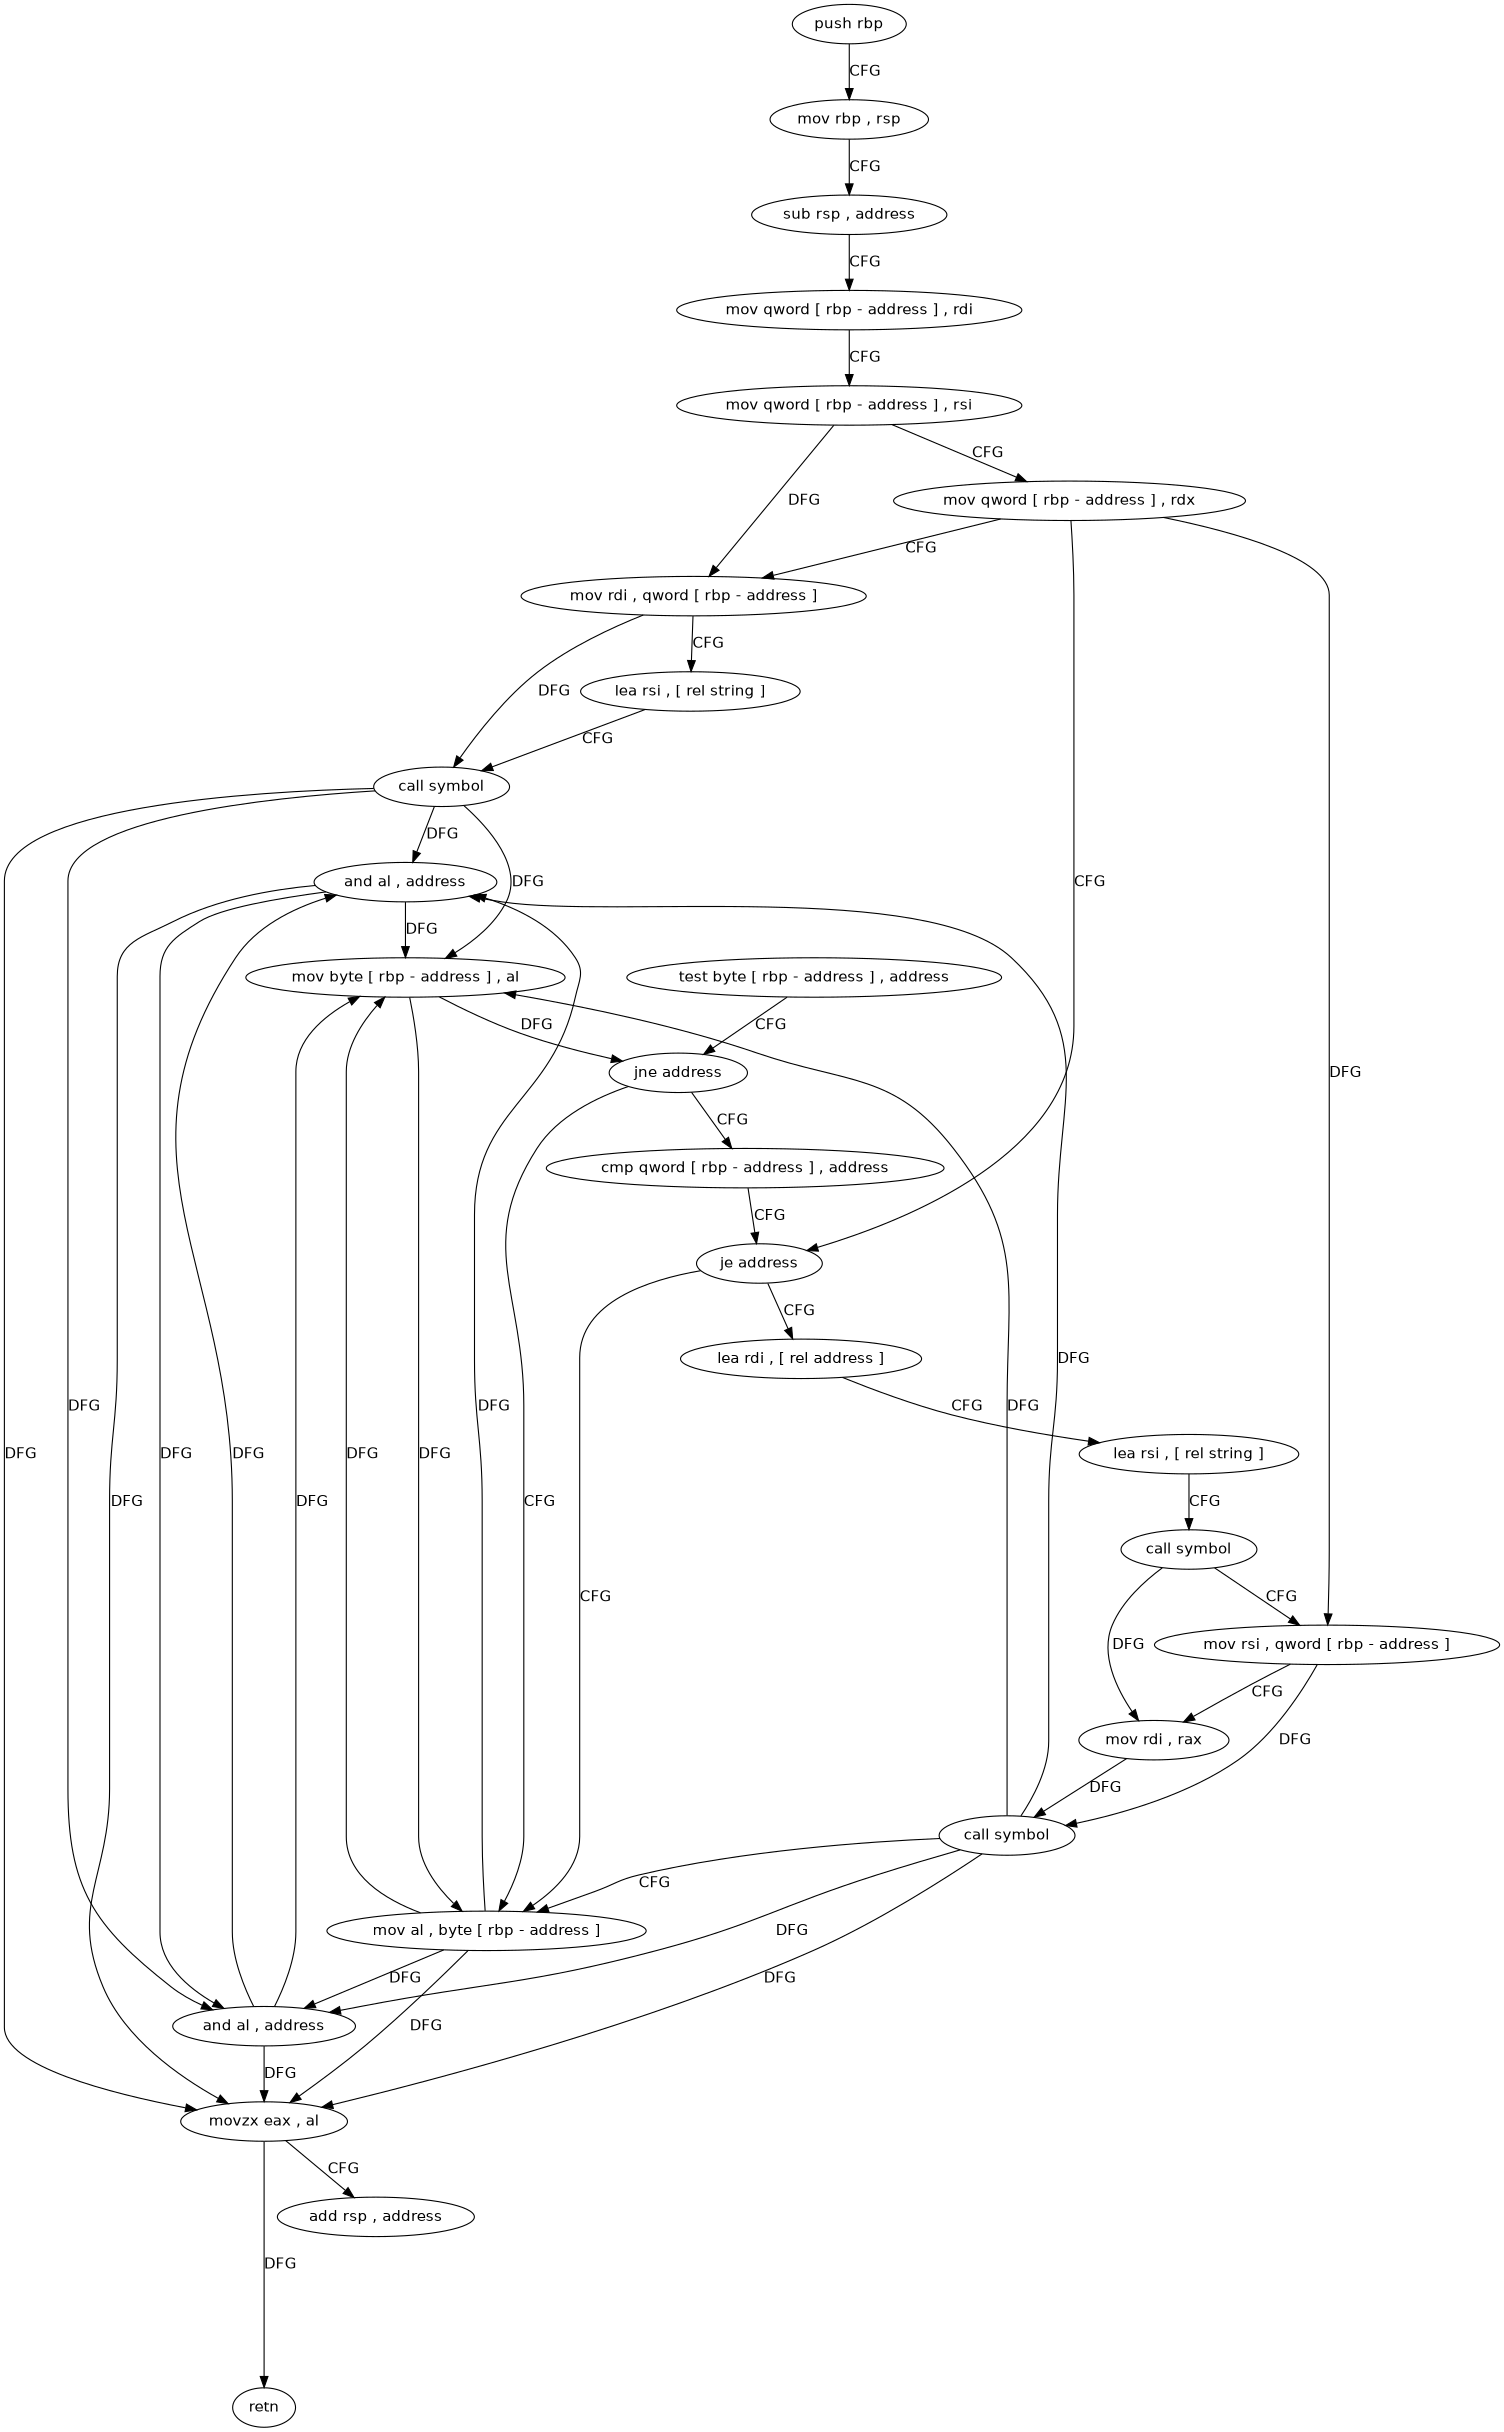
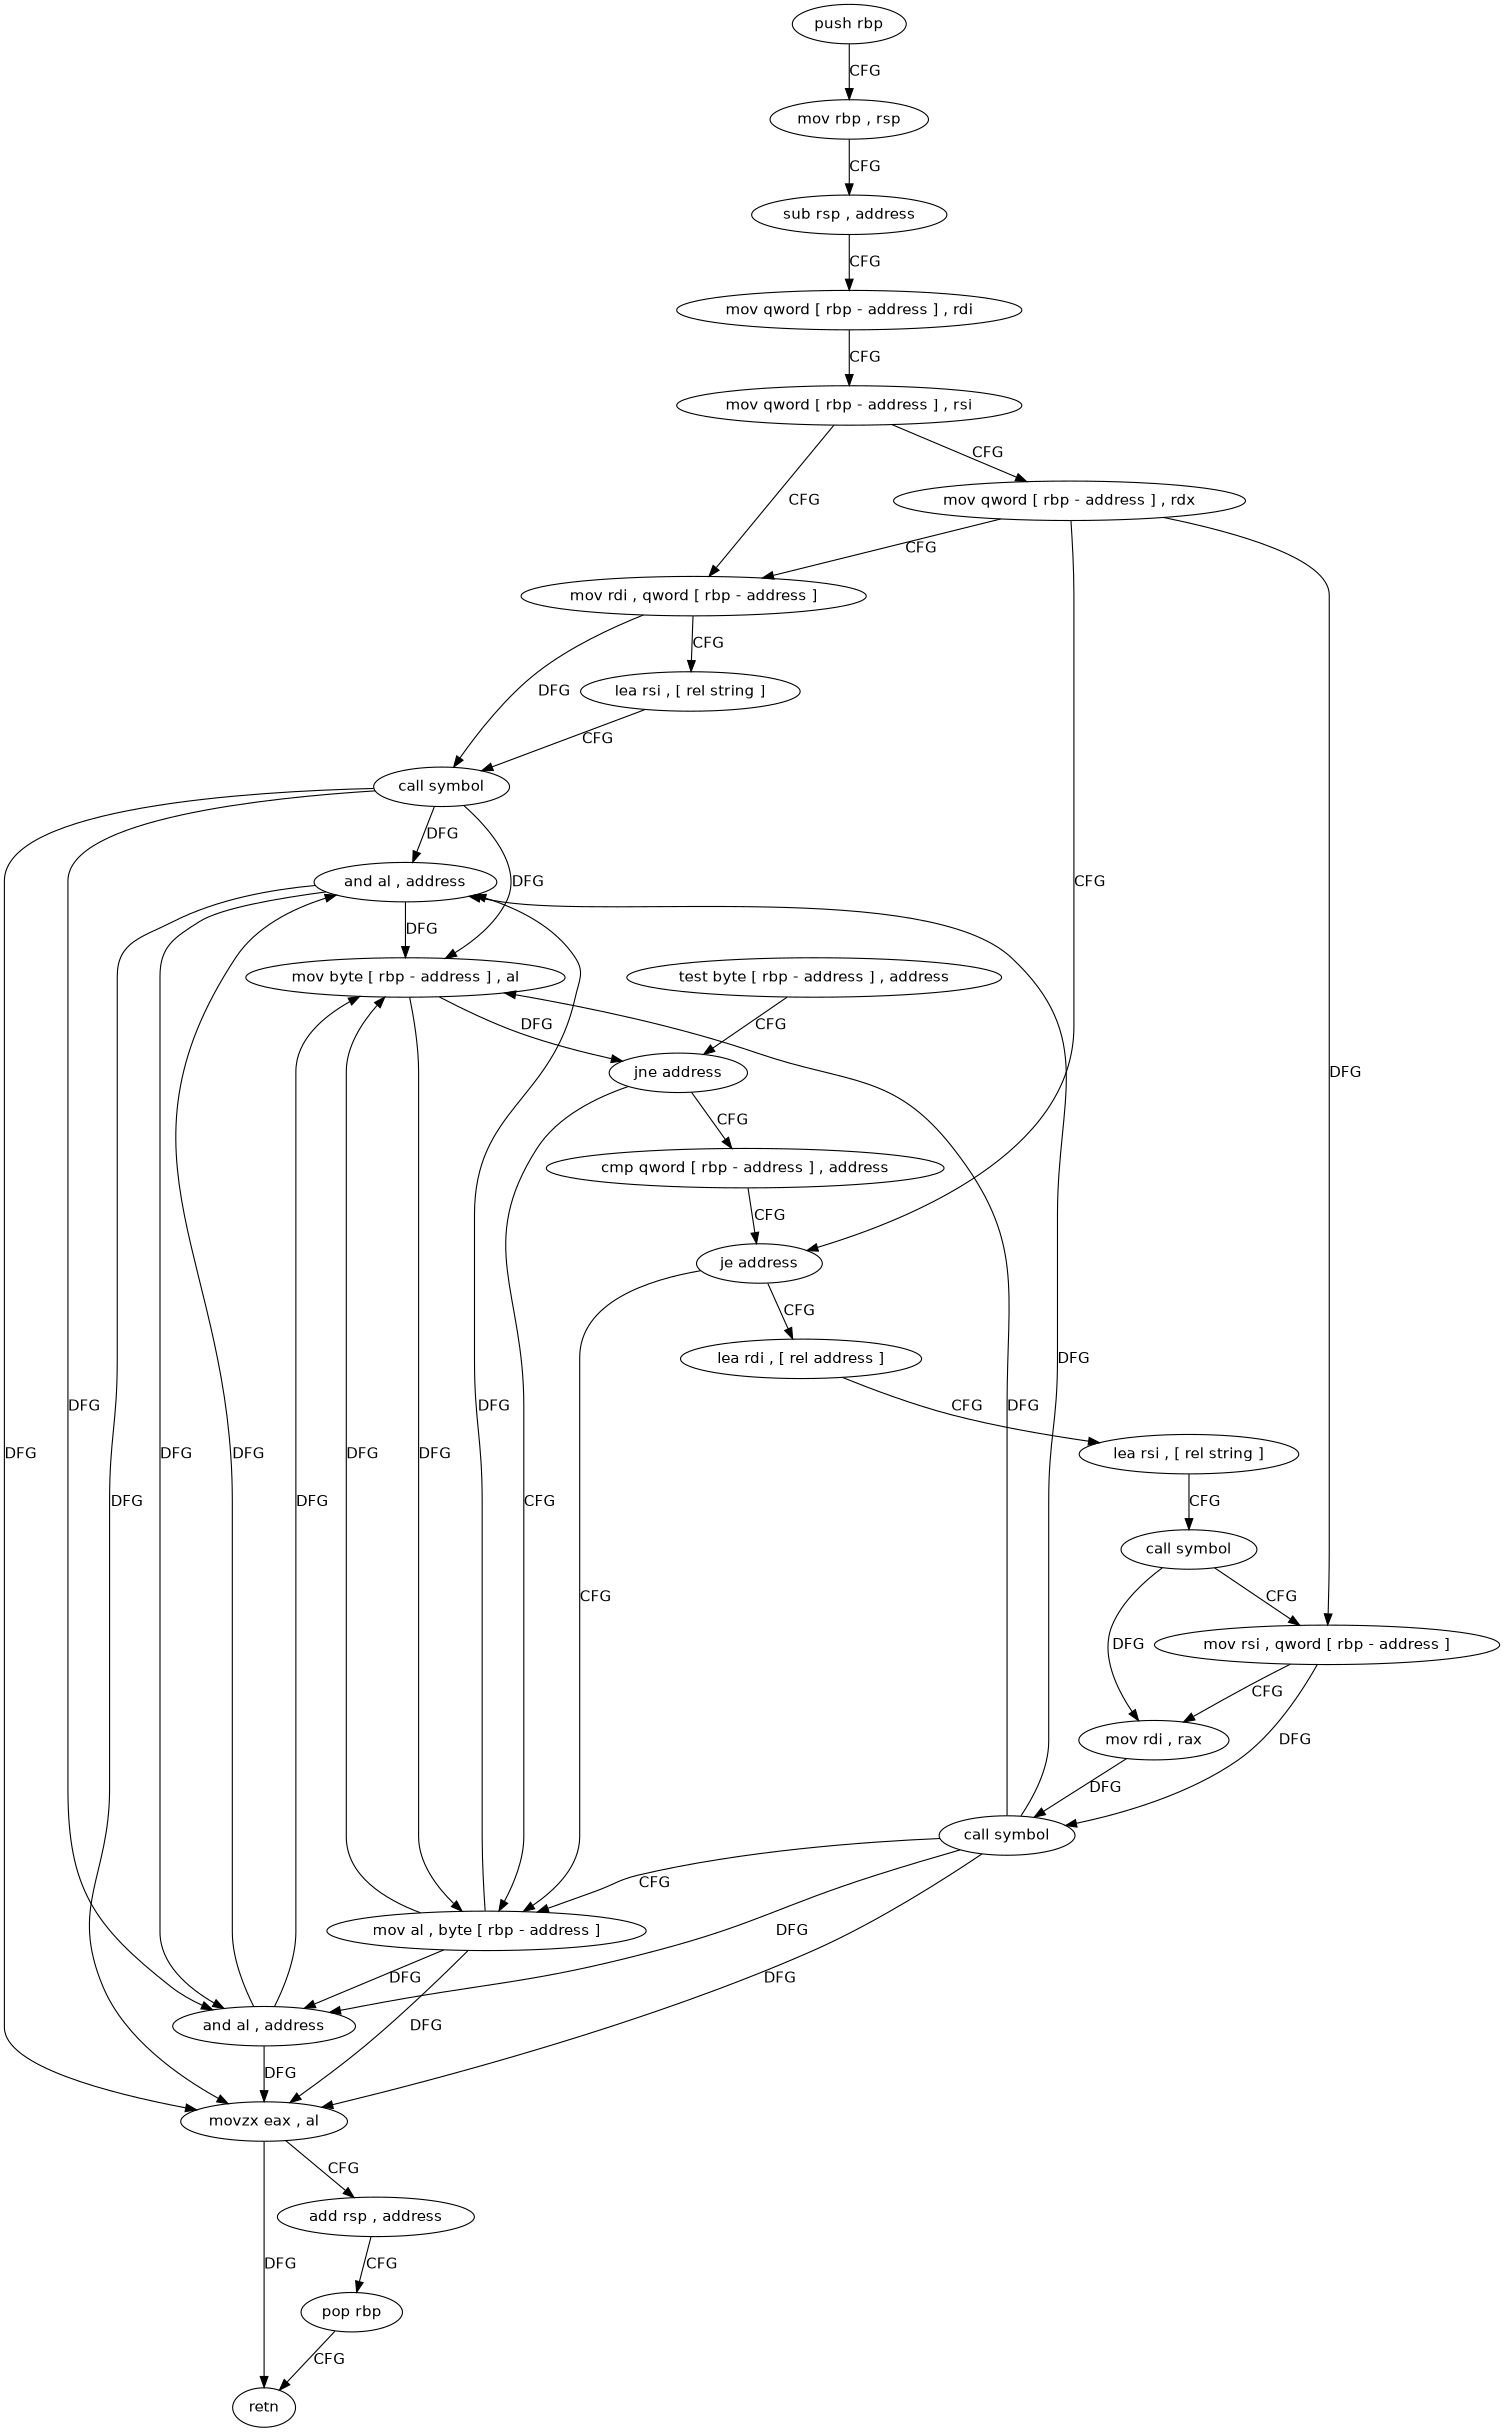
edge "mov qword [ rbp - address ] , rsi" -> "mov rdi , qword [ rbp - address ]": label "DFG" -> "CFG"
node "pop rbp": added
